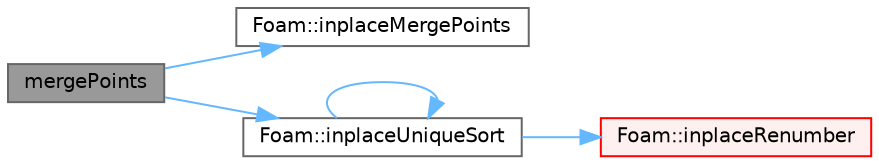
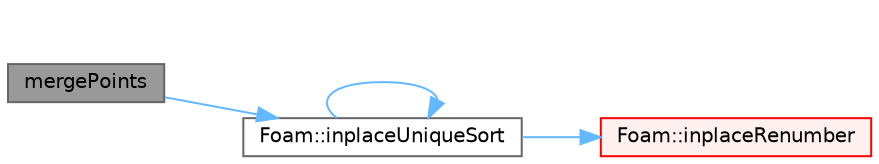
node "Foam::inplaceMergePoints": removed
